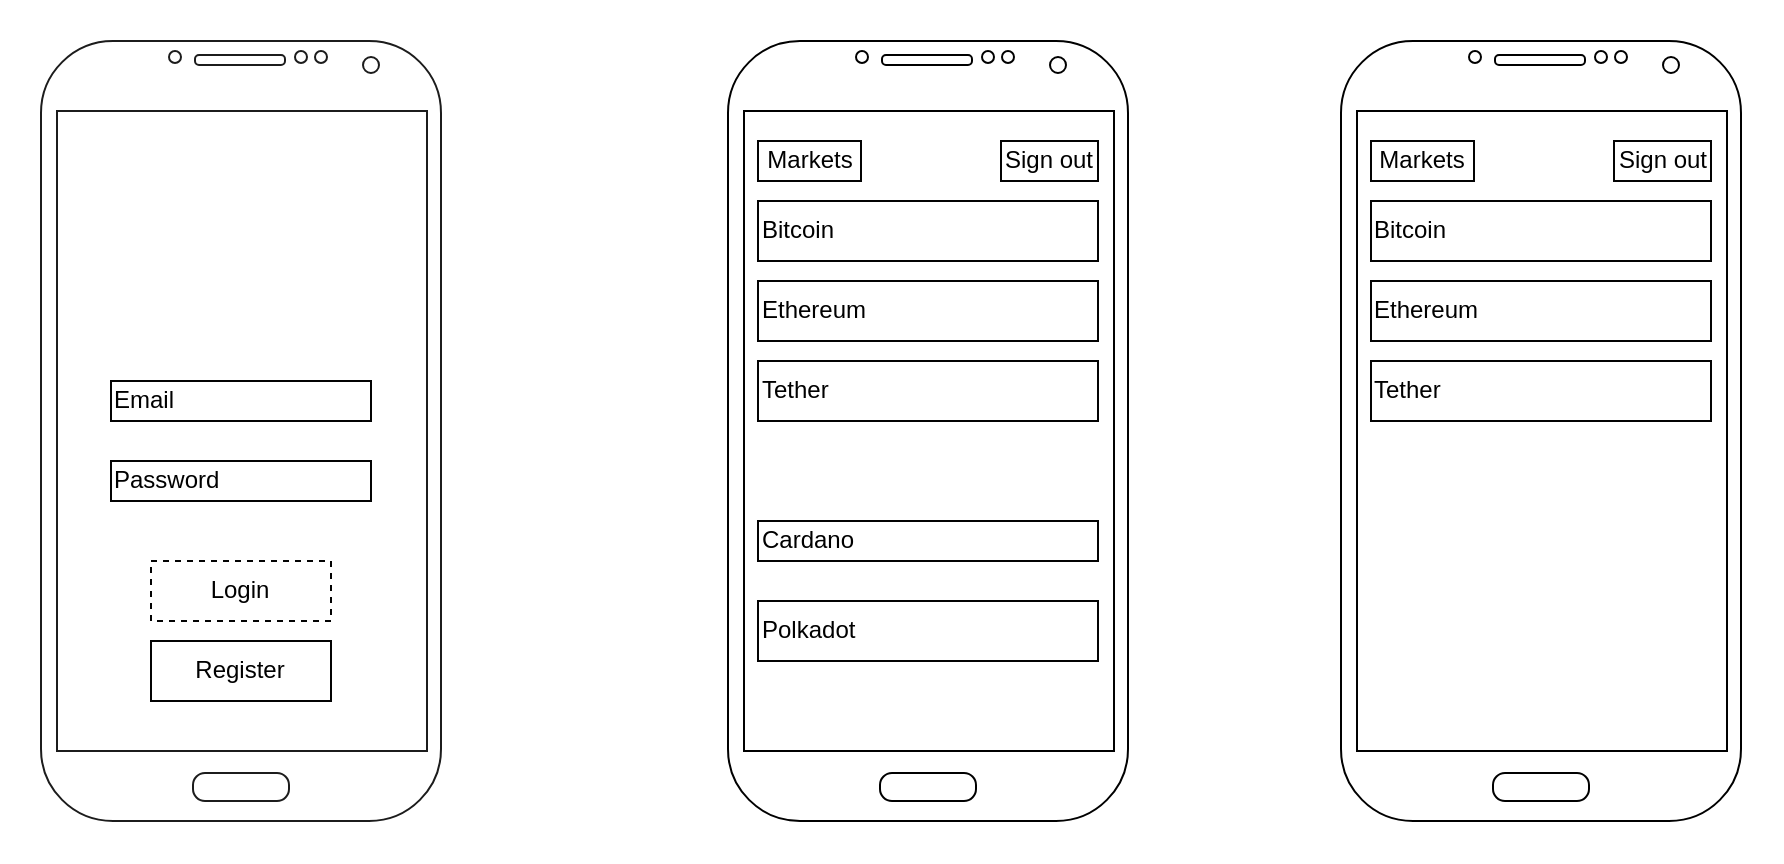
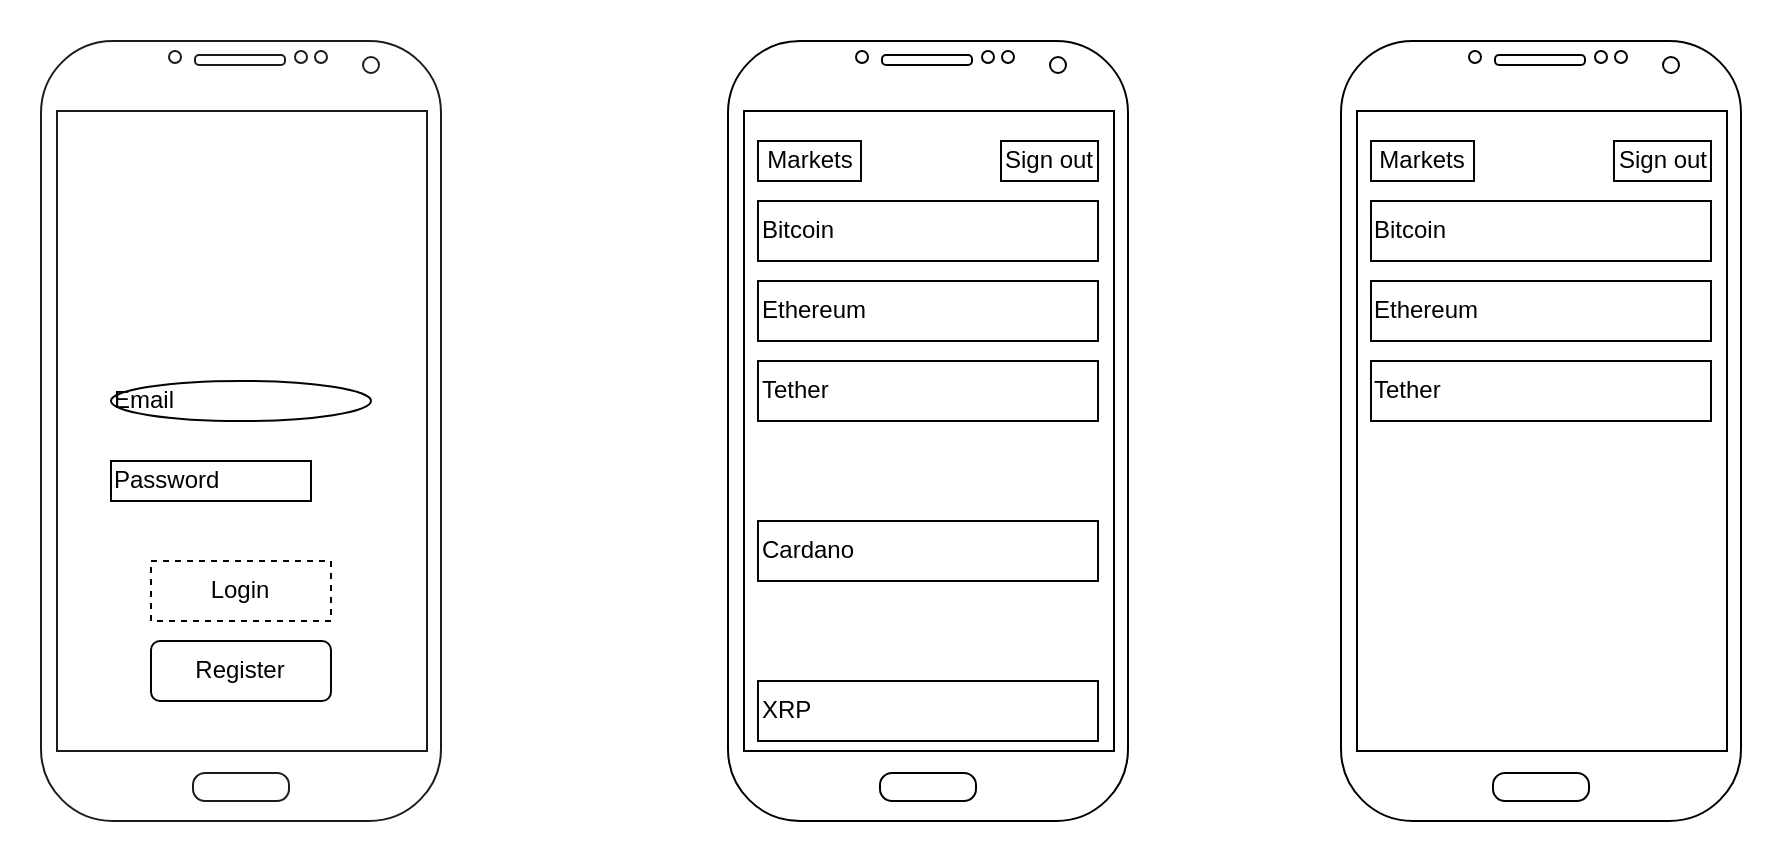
node "Email": shape rectangle -> ellipse
node "Password": size 260x40 -> 200x40
node "Cardano": size 340x40 -> 340x60
node "Polkadot": removed
node "Register": shape rectangle -> rounded rectangle
node "XRP": added
